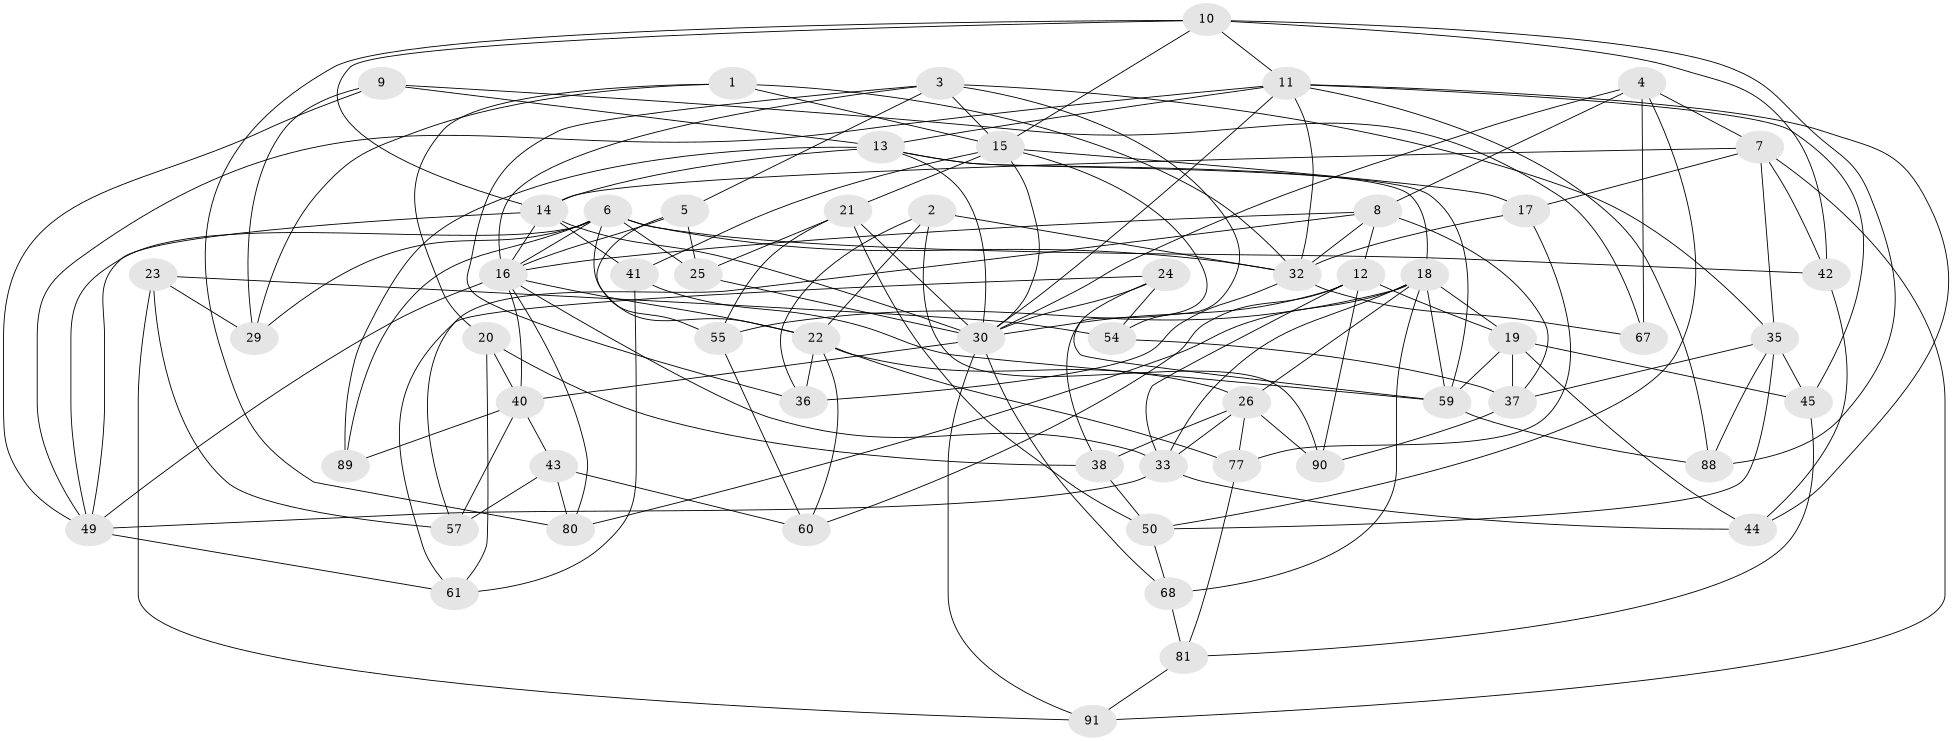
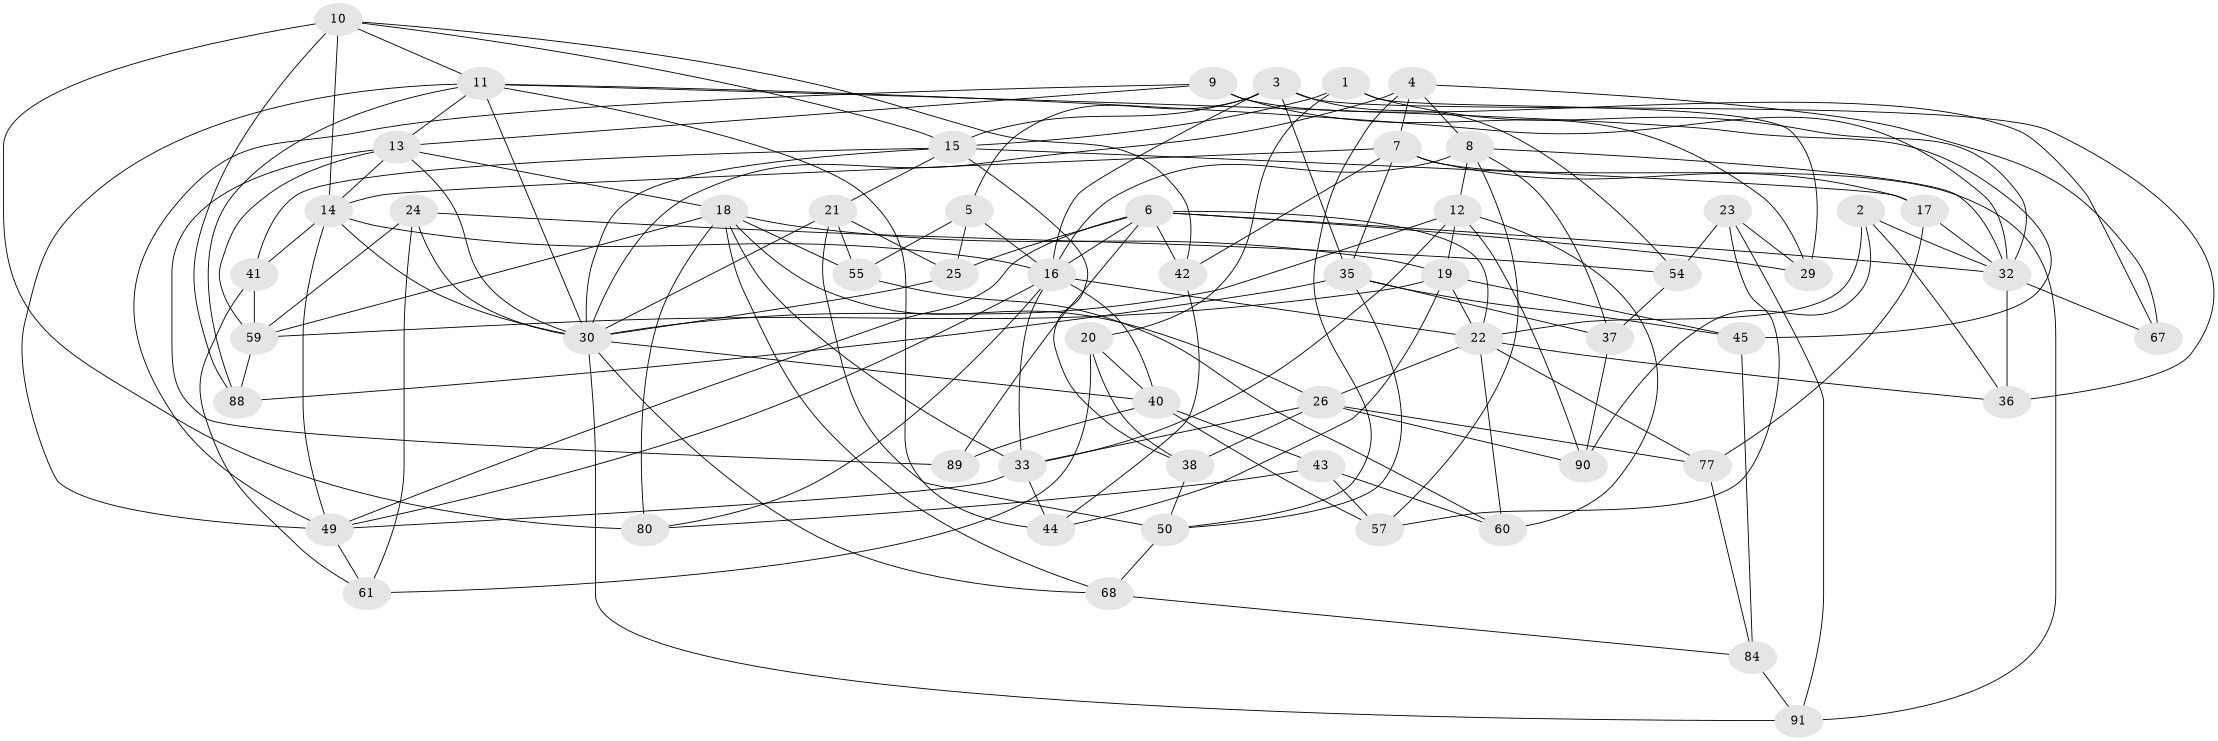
edge "19" -- "37": now "19" -- "22"
node "81": label "81" -> "84"
